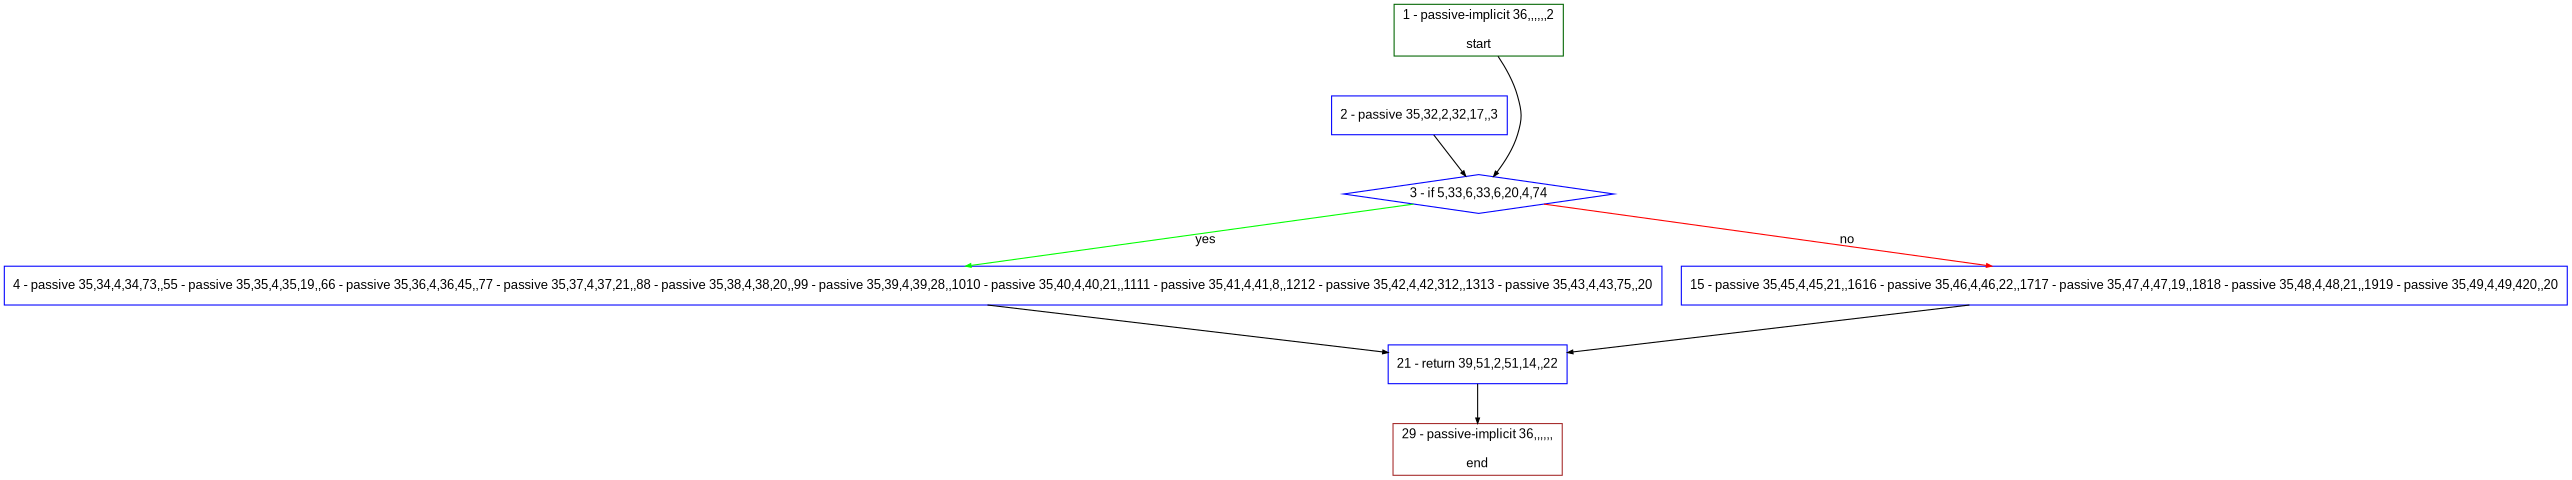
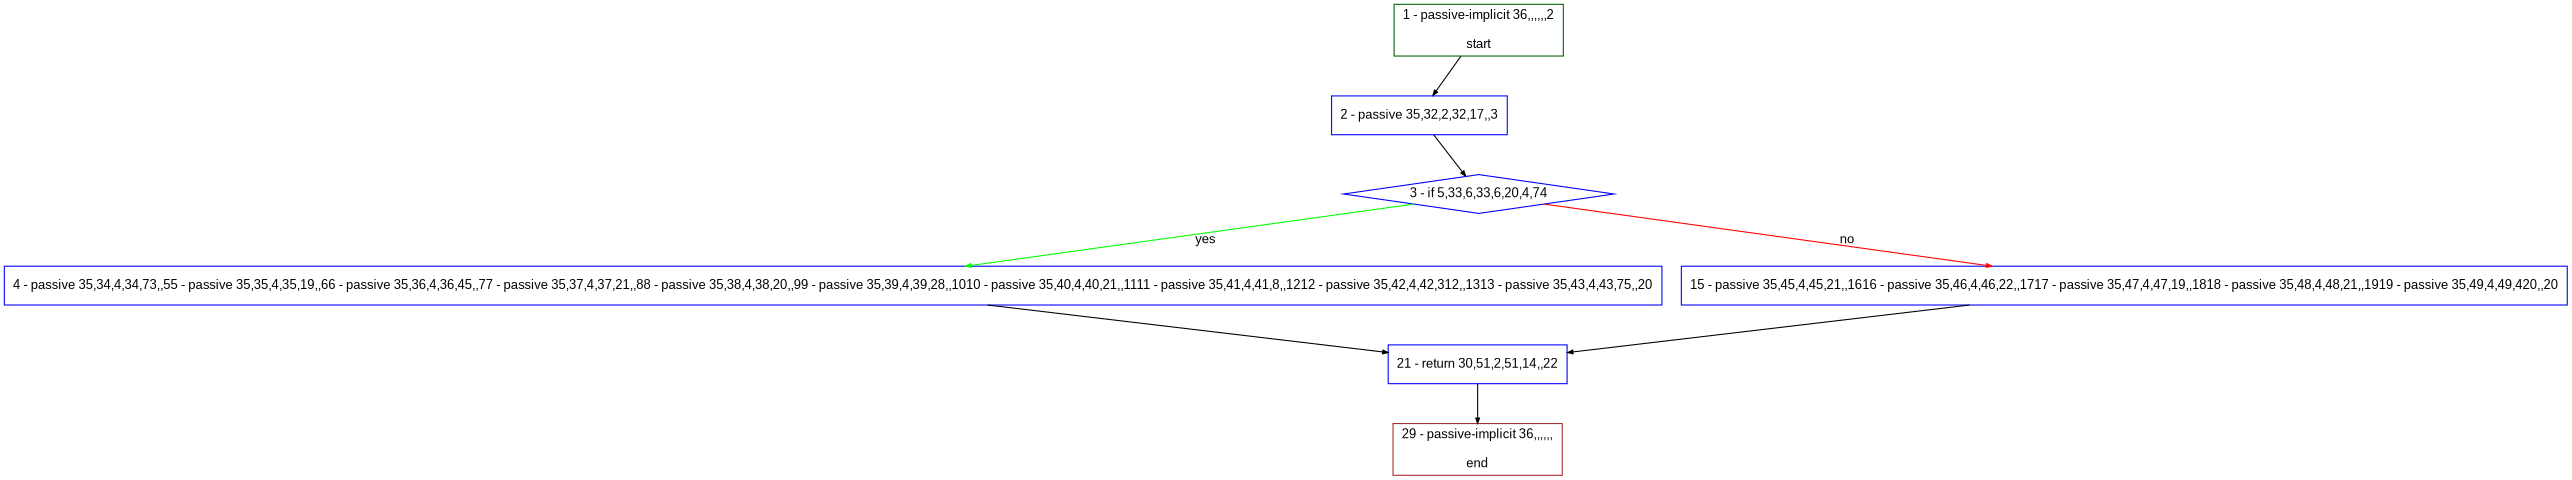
edge "1 - passive-implicit 36,,,,,,2 start" -> "3 - if 5,33,6,33,6,20,4,74": now "1 - passive-implicit 36,,,,,,2 start" -> "2 - passive 35,32,2,32,17,,3"
node "21 - return 39,51,2,51,14,,22": label "21 - return 39,51,2,51,14,,22" -> "21 - return 30,51,2,51,14,,22"
